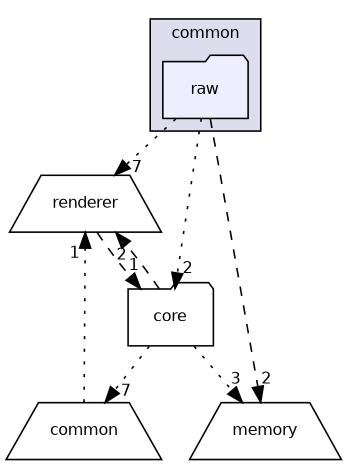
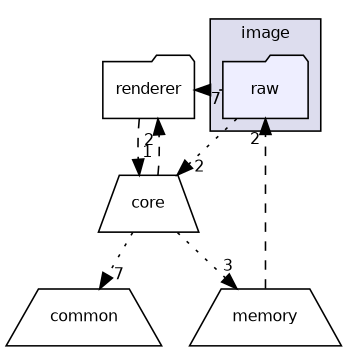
cluster "common": label "common" -> "image"
node "renderer": shape trapezium -> folder
edge "raw" -> "memory": reversed
node "core": shape folder -> trapezium
edge "common" -> "renderer": removed
